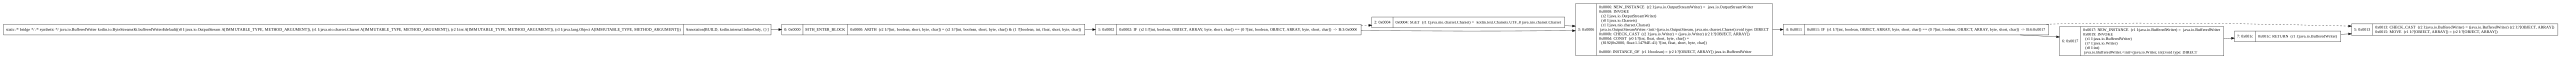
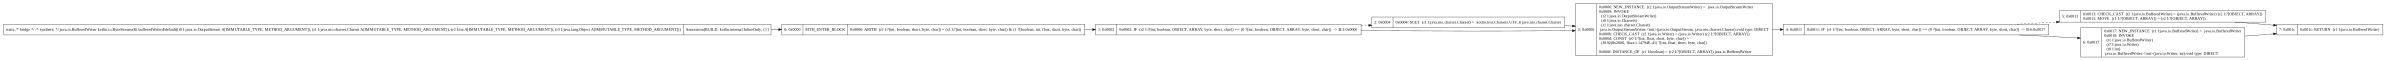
edge "7: 0x001c" -> "5: 0x0013": reversed
